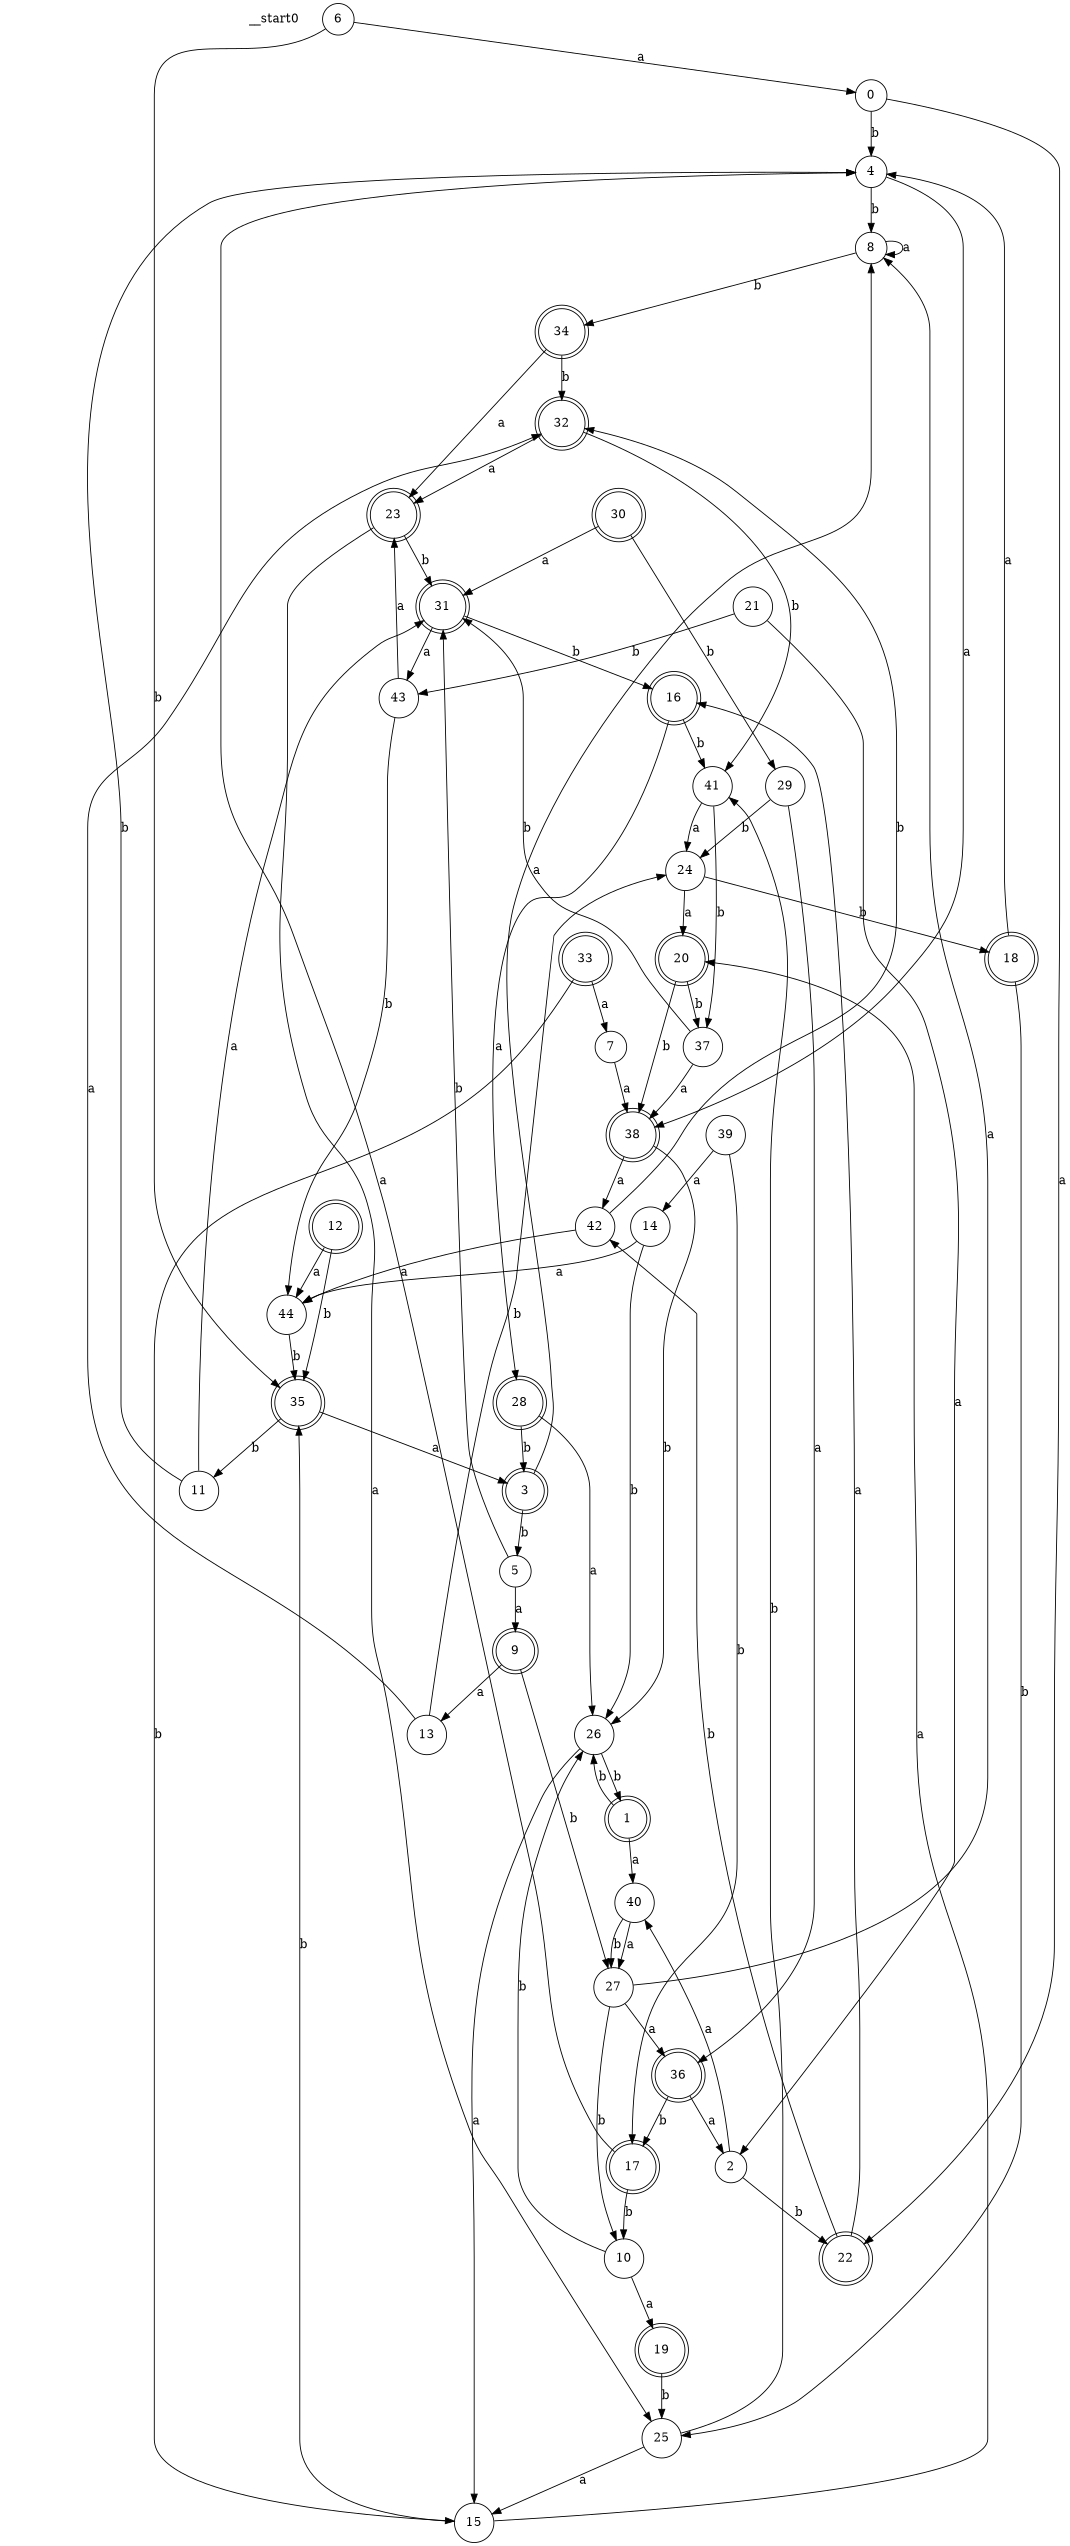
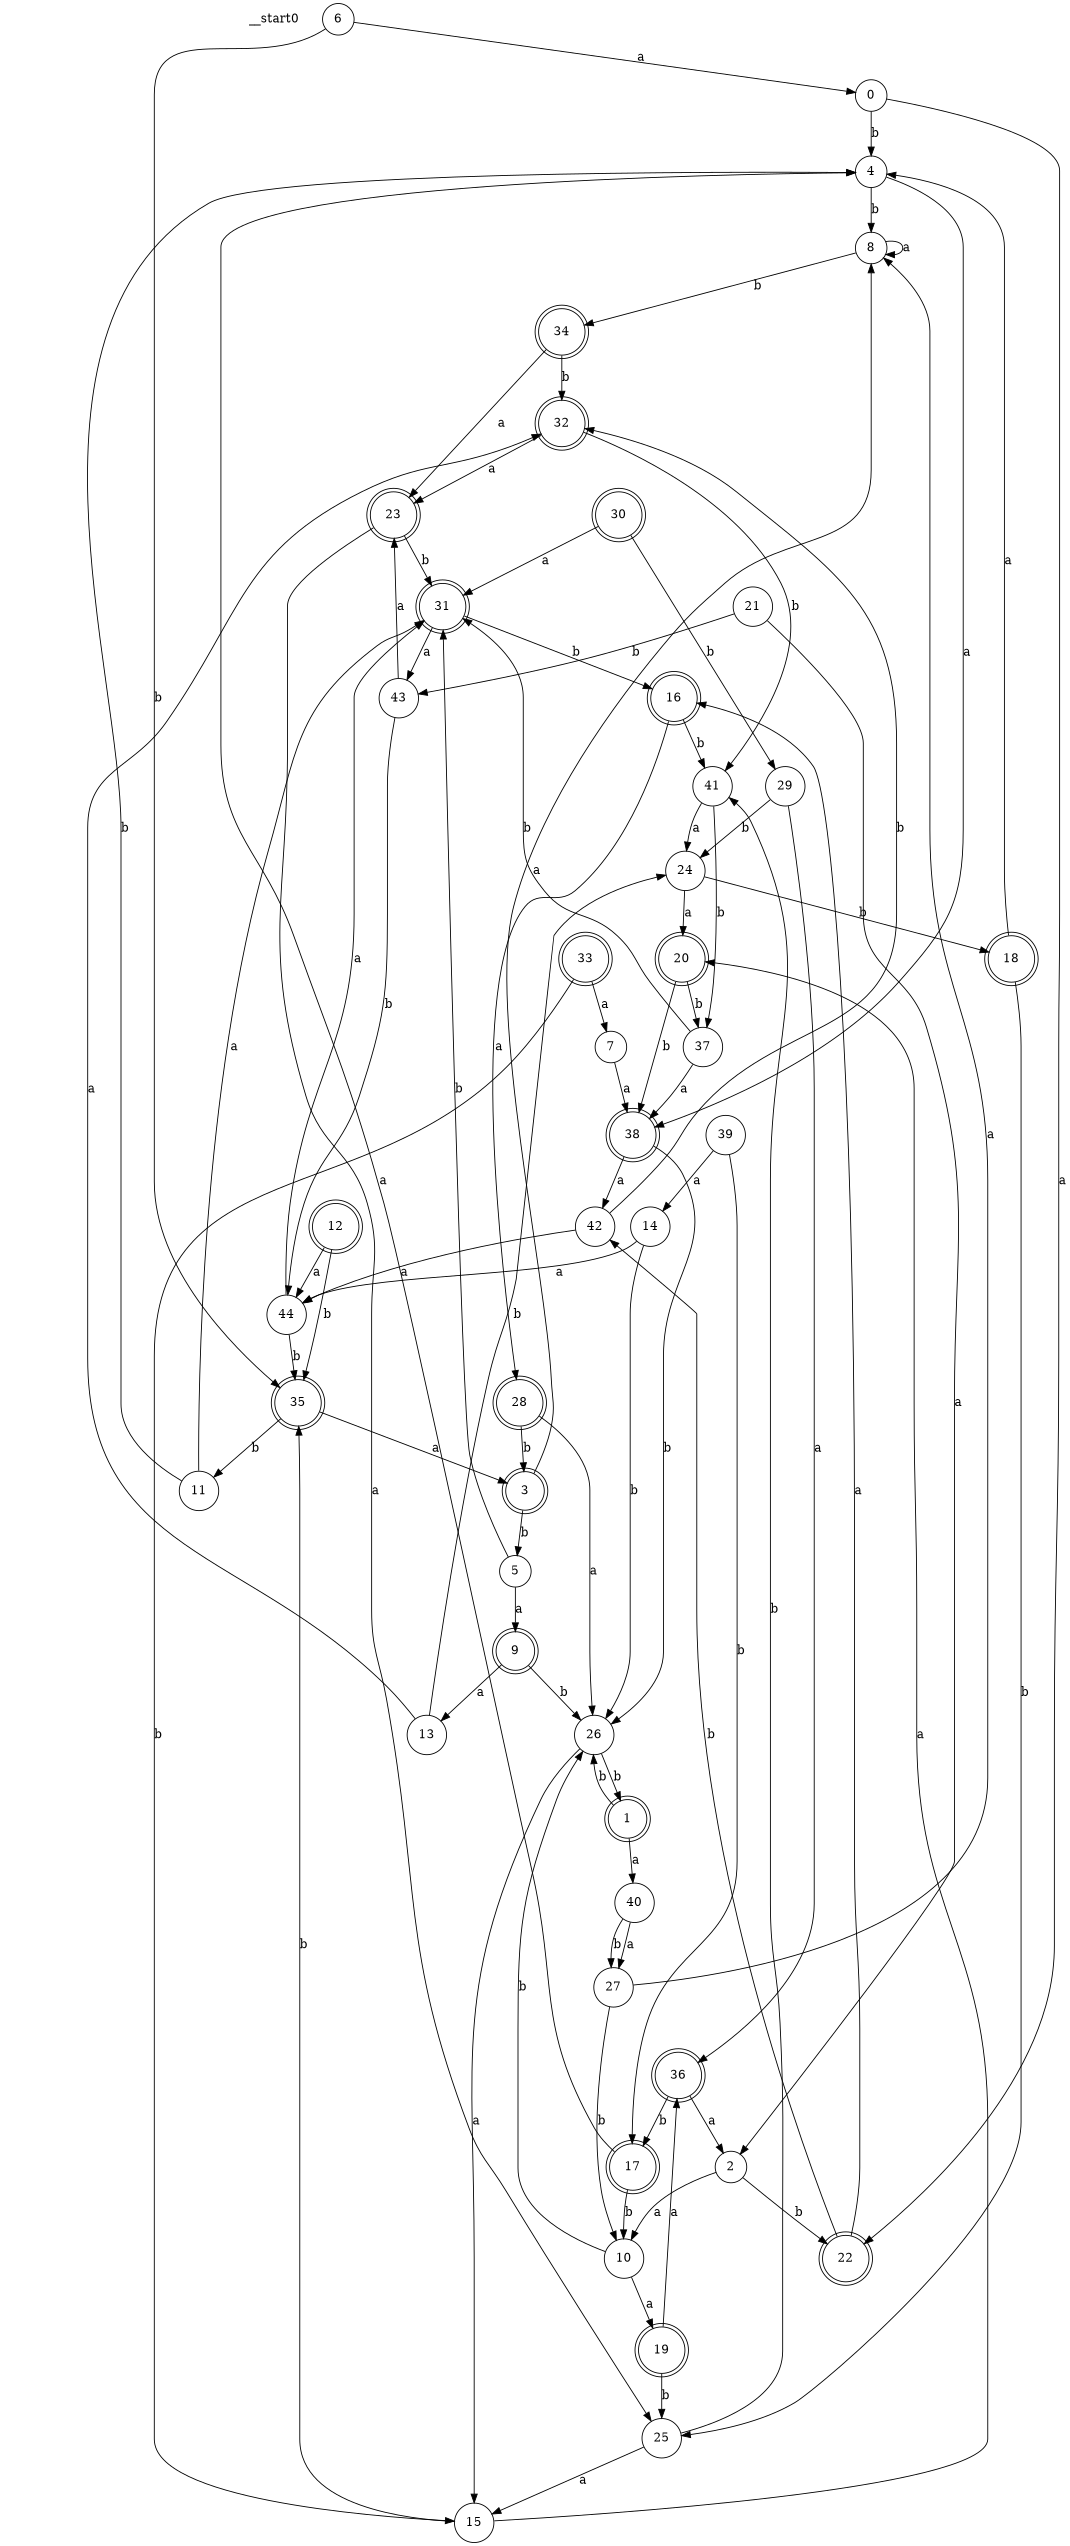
edge "44" -> "31": added, label "a"
edge "9" -> "27": now "9" -> "26"
edge "27" -> "36": now "19" -> "36"
edge "2" -> "40": now "2" -> "10"
